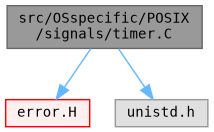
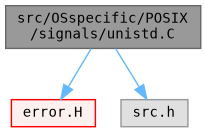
node "src/OSspecific/POSIX /signals/timer.C": label "src/OSspecific/POSIX /signals/timer.C" -> "src/OSspecific/POSIX /signals/unistd.C"
node "unistd.h": label "unistd.h" -> "src.h"
